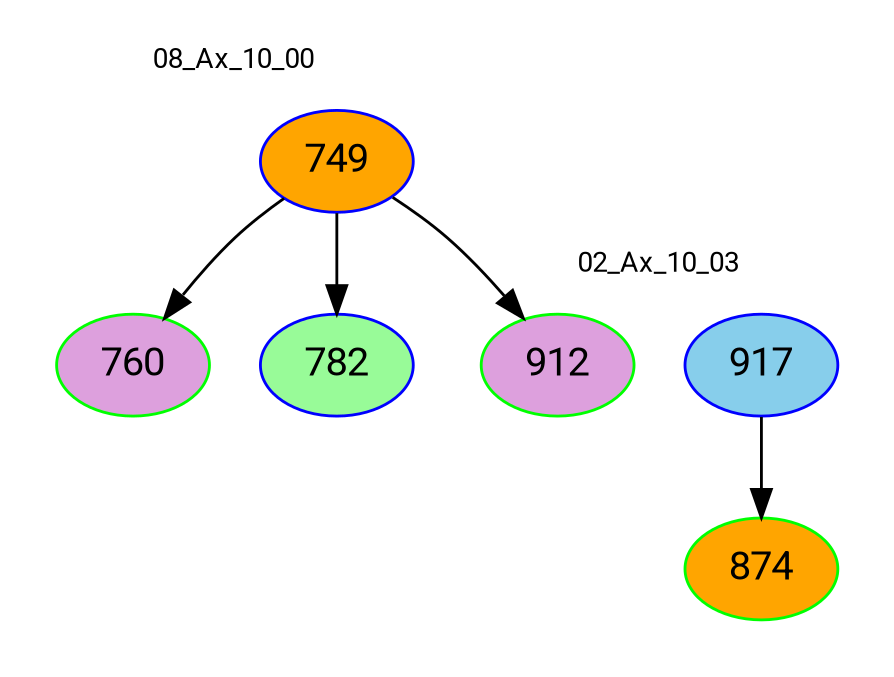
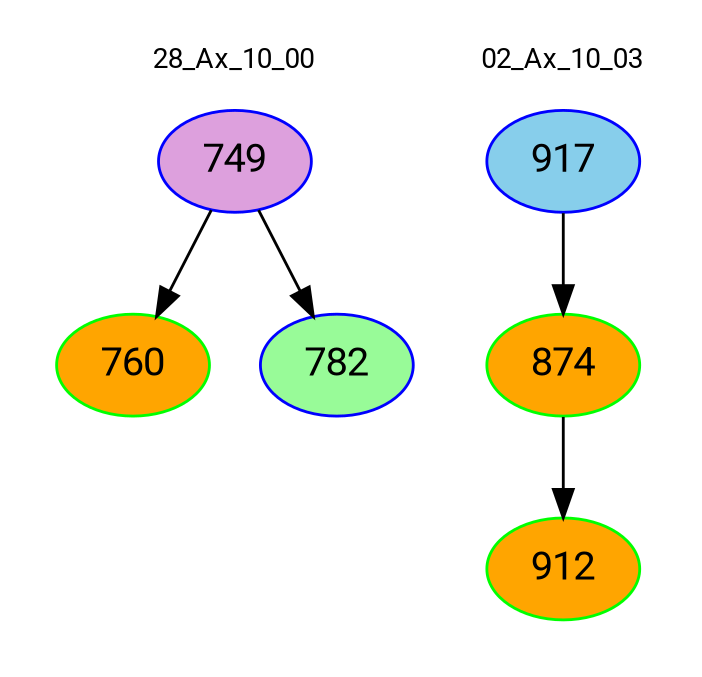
cluster "08_Ax_10_00": label "08_Ax_10_00" -> "28_Ax_10_00"
node "749": fillcolor orange -> plum
edge "749" -> "912": now "874" -> "912"
node "760": fillcolor plum -> orange
node "912": fillcolor plum -> orange
